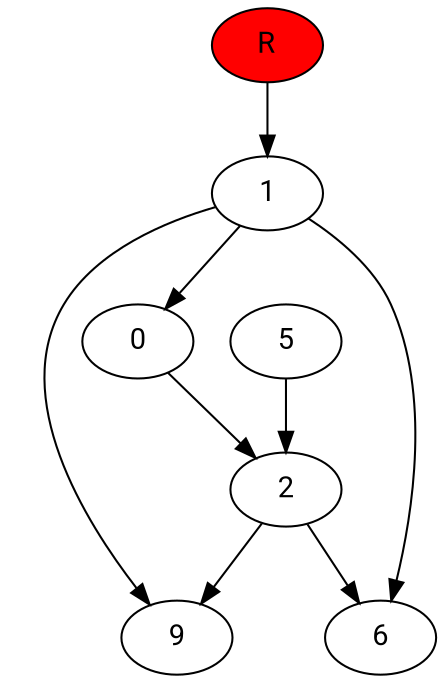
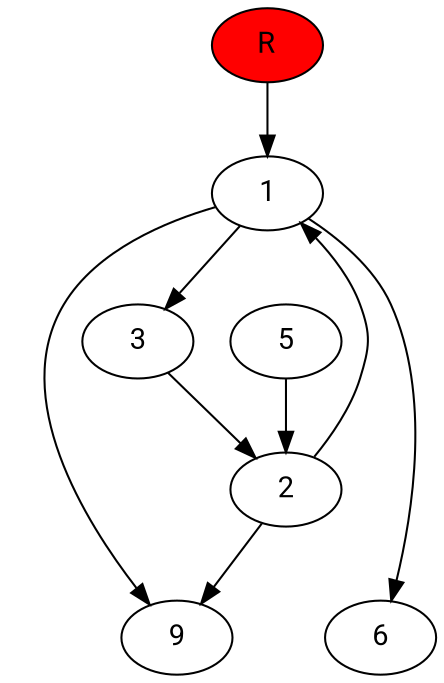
node "0": label "0" -> "3"
edge "2" -> "6": now "2" -> "1"
